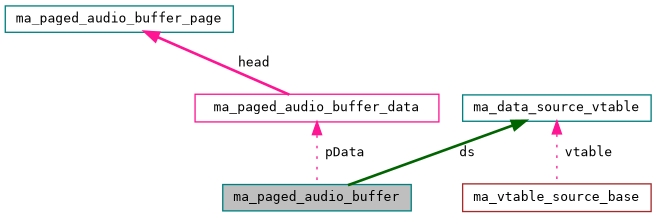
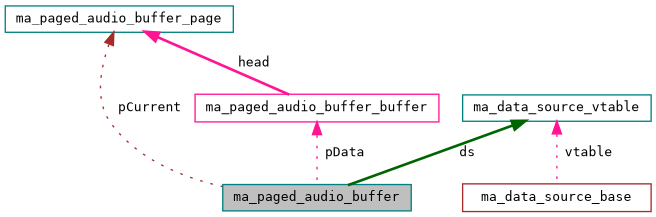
node "ma_paged_audio_buffer_data": label "ma_paged_audio_buffer_data" -> "ma_paged_audio_buffer_buffer"
edge "ma_paged_audio_buffer" -> "ma_paged_audio_buffer_page": added, label "pCurrent"
node "ma_vtable_source_base": label "ma_vtable_source_base" -> "ma_data_source_base"
